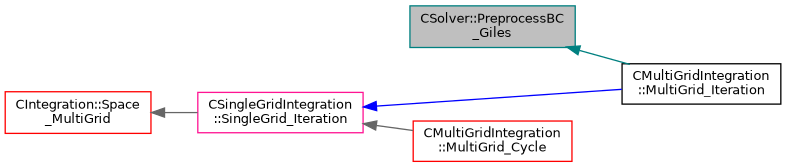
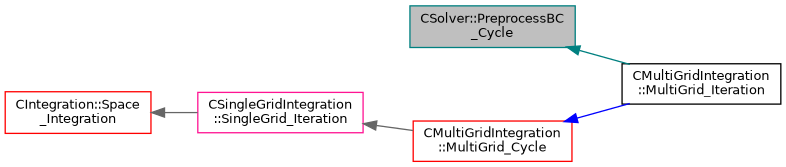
node "CSolver::PreprocessBC _Giles": label "CSolver::PreprocessBC _Giles" -> "CSolver::PreprocessBC _Cycle"
edge "CMultiGridIntegration ::MultiGrid_Iteration" -> "CSingleGridIntegration ::SingleGrid_Iteration": now "CMultiGridIntegration ::MultiGrid_Iteration" -> "CMultiGridIntegration ::MultiGrid_Cycle"
node "CIntegration::Space _MultiGrid": label "CIntegration::Space _MultiGrid" -> "CIntegration::Space _Integration"
